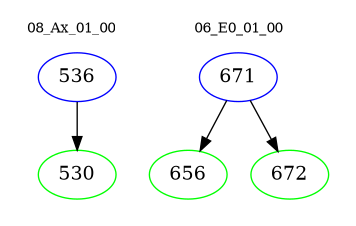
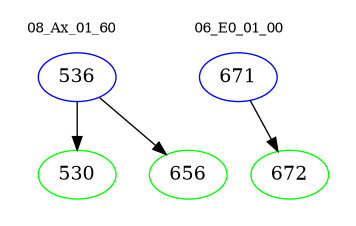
cluster "08_Ax_01_00": label "08_Ax_01_00" -> "08_Ax_01_60"
edge "671" -> "656": now "536" -> "656"
